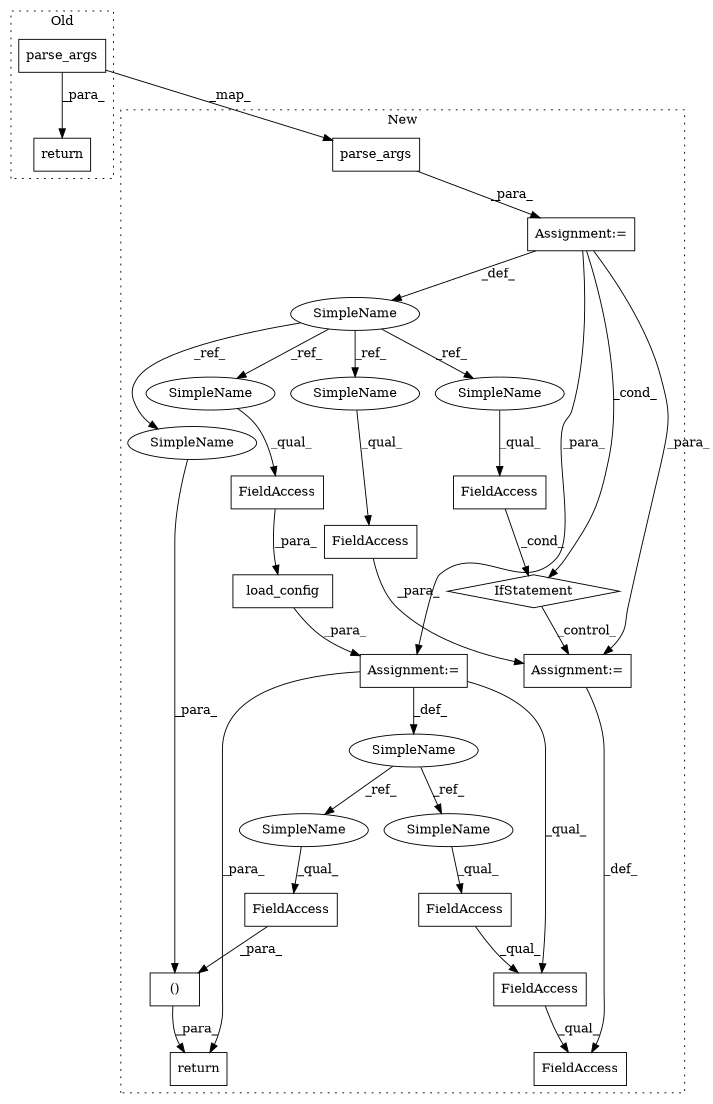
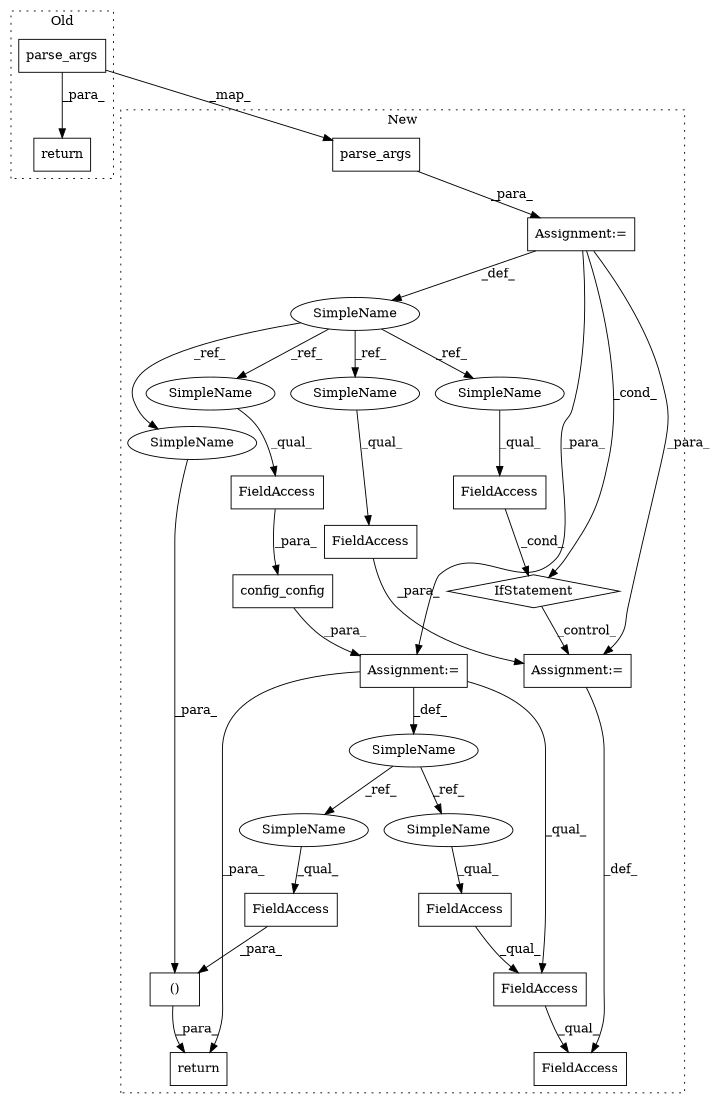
node "load_config": label "load_config" -> "config_config"
